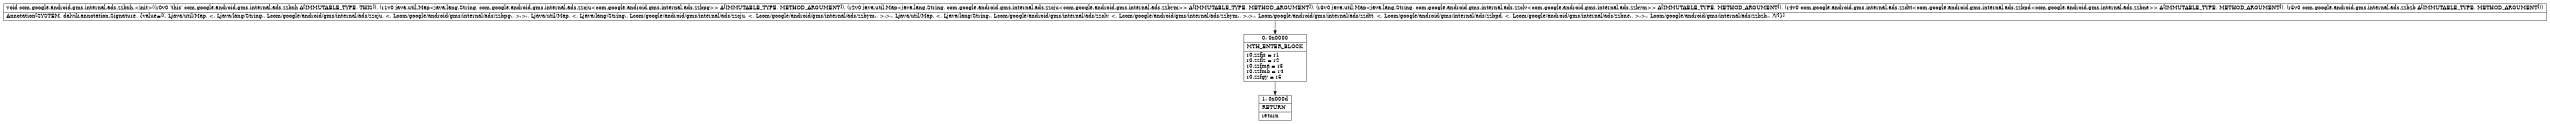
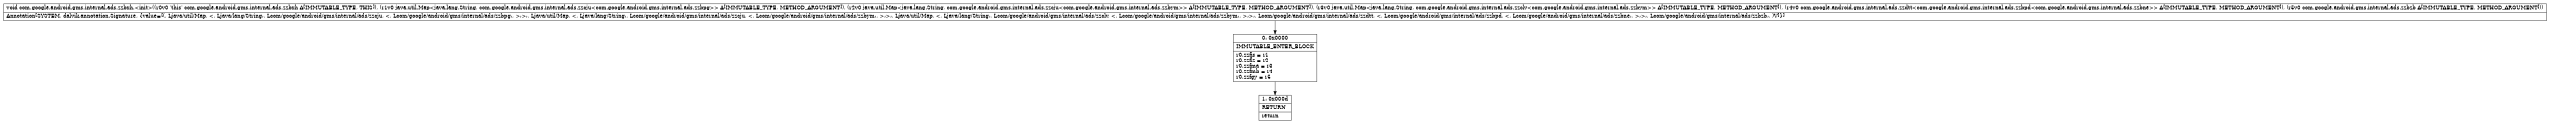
node "0: 0x0000": text "MTH_ENTER_BLOCK" -> "IMMUTABLE_ENTER_BLOCK"
